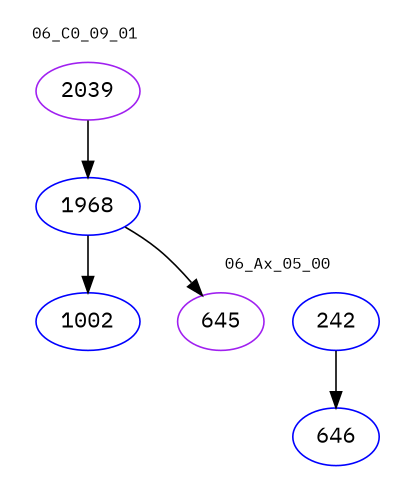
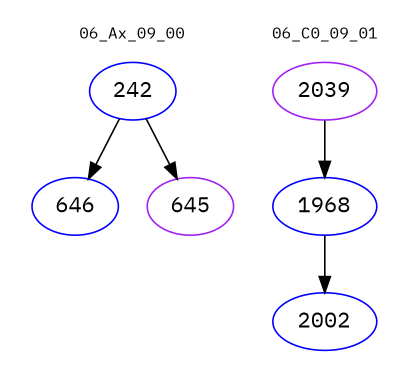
edge "1968" -> "645": now "242" -> "645"
cluster "06_Ax_05_00": label "06_Ax_05_00" -> "06_Ax_09_00"
node "1002": label "1002" -> "2002"
